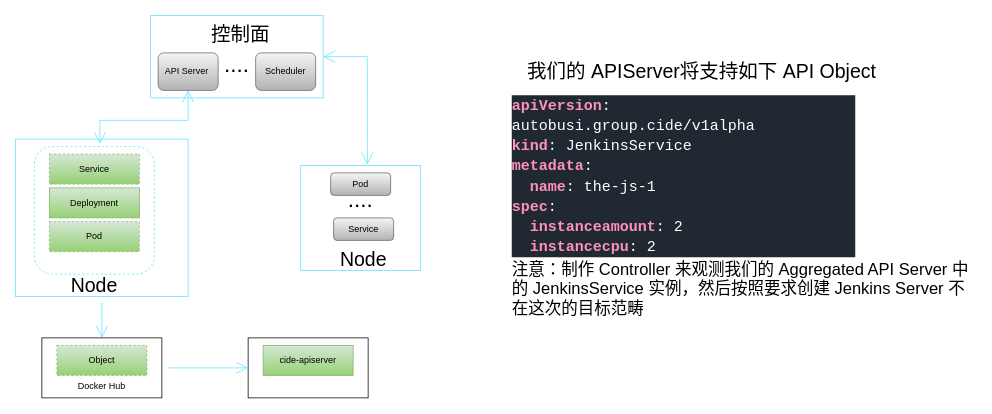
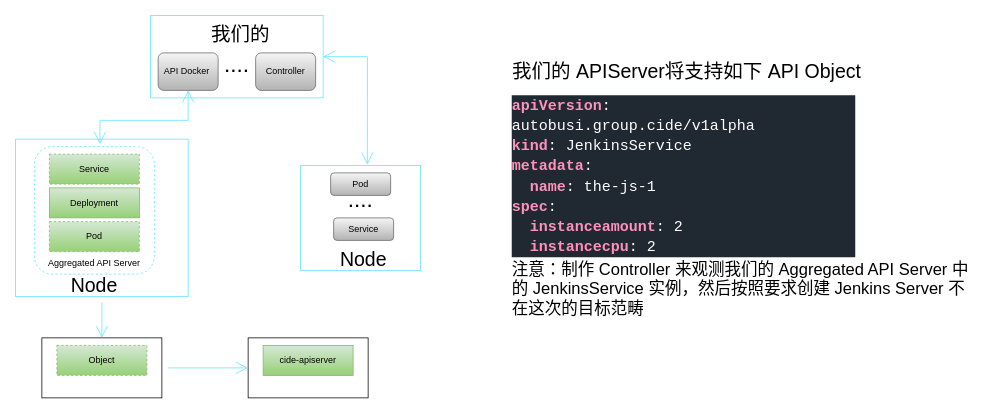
node "控制面": label "控制面" -> "我们的"
node "API Server": label "API Server" -> "API Docker"
node "Scheduler": label "Scheduler" -> "Controller"
node "我们的 APIServer将支持如下 API Object": moved (702, 72) -> (687, 72)
node "Aggregated API Server": added
node "Docker Hub": removed
